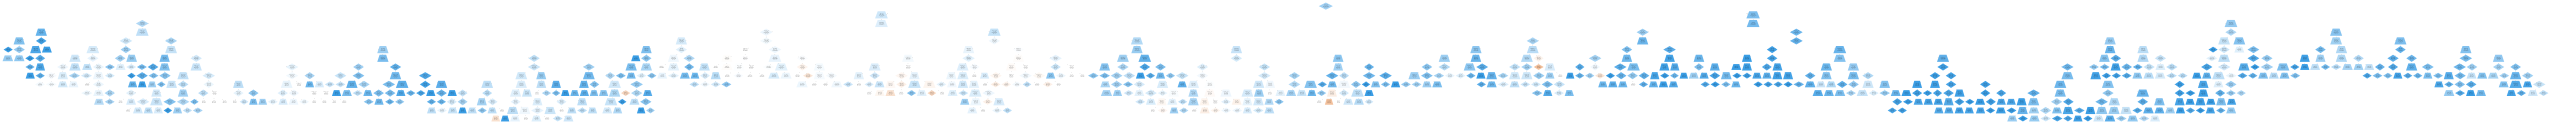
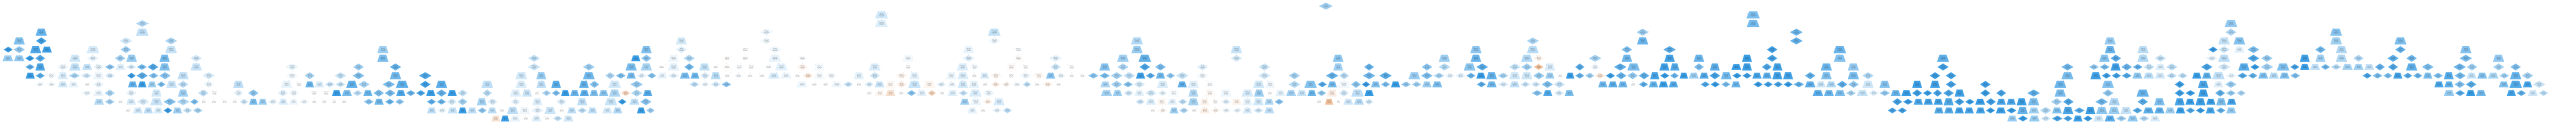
node "gini = 0.278 samples = 48 value = [8, 40] class = True": shape diamond -> trapezium
